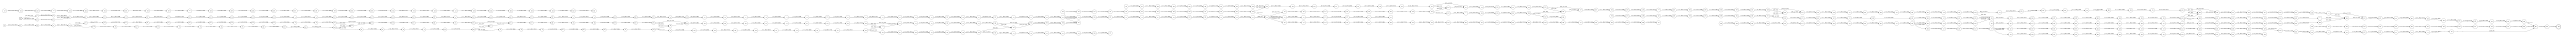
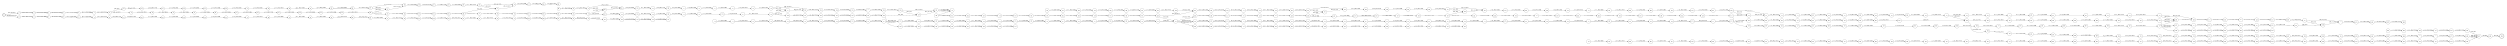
node "271": removed
edge "3" -> "6": now "3" -> "5"
edge "266" -> "270": added, label "_r-0-1:_EPS/1.0986"
edge "113" -> "116": removed, label "_i-1-1:_EPS/1.0986"
edge "355" -> "358": now "355" -> "360"
node "444": removed
edge "164" -> "161": reversed
edge "460" -> "463": removed, label "_n-1-0:_EPS/1.0986"
edge "292" -> "296": added, label "_r-2-1:_EPS/1.0986"
node "86": removed
edge "155" -> "158": reversed
edge "339" -> "356": now "352" -> "356"
edge "225" -> "229": added, label "_M-1-1:_EPS/1.7918"
edge "430" -> "435": added, label "_a-2-0:_EPS/1.0986"
